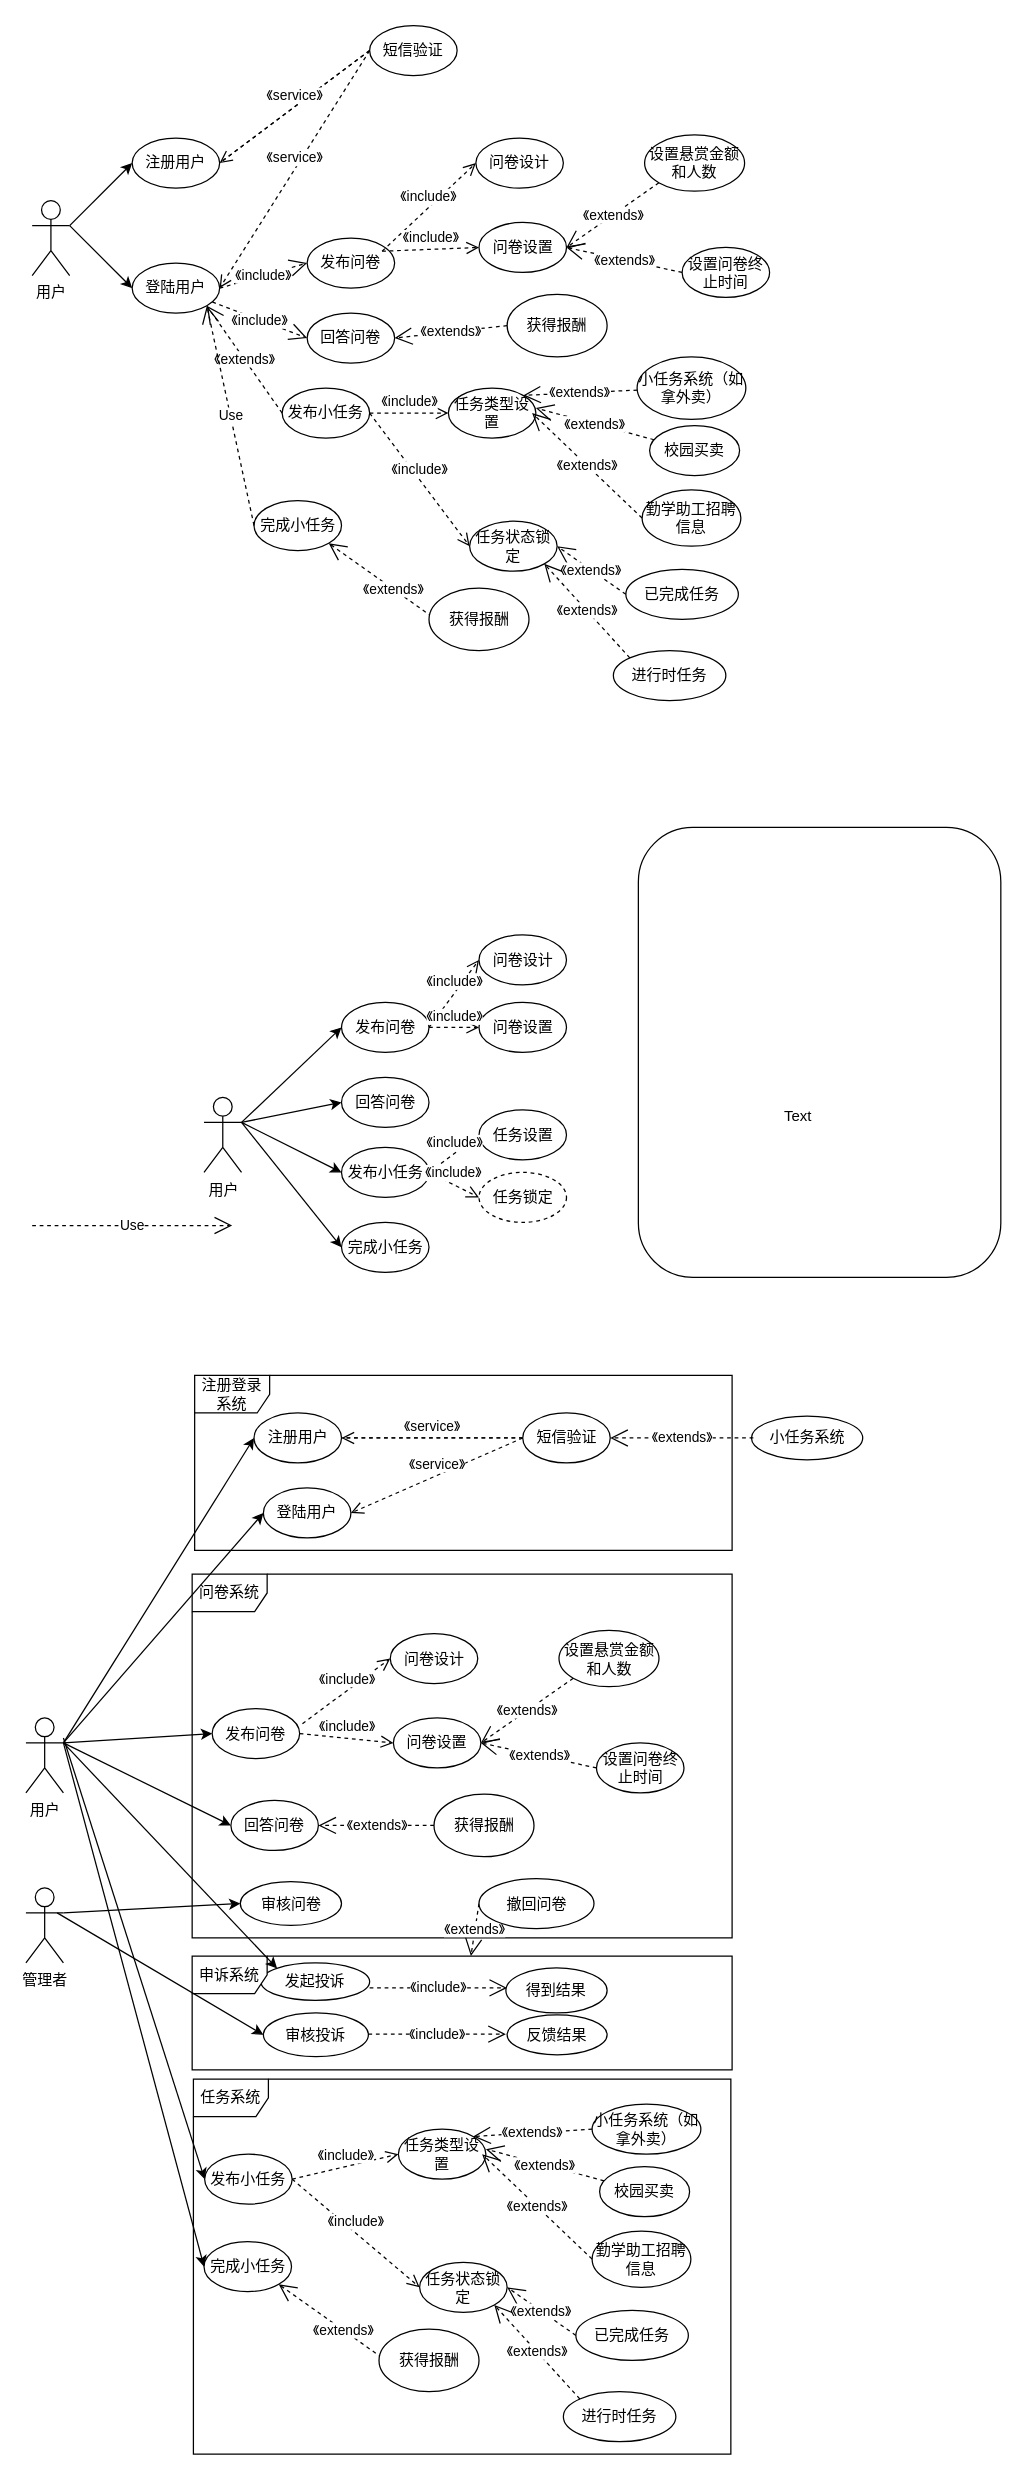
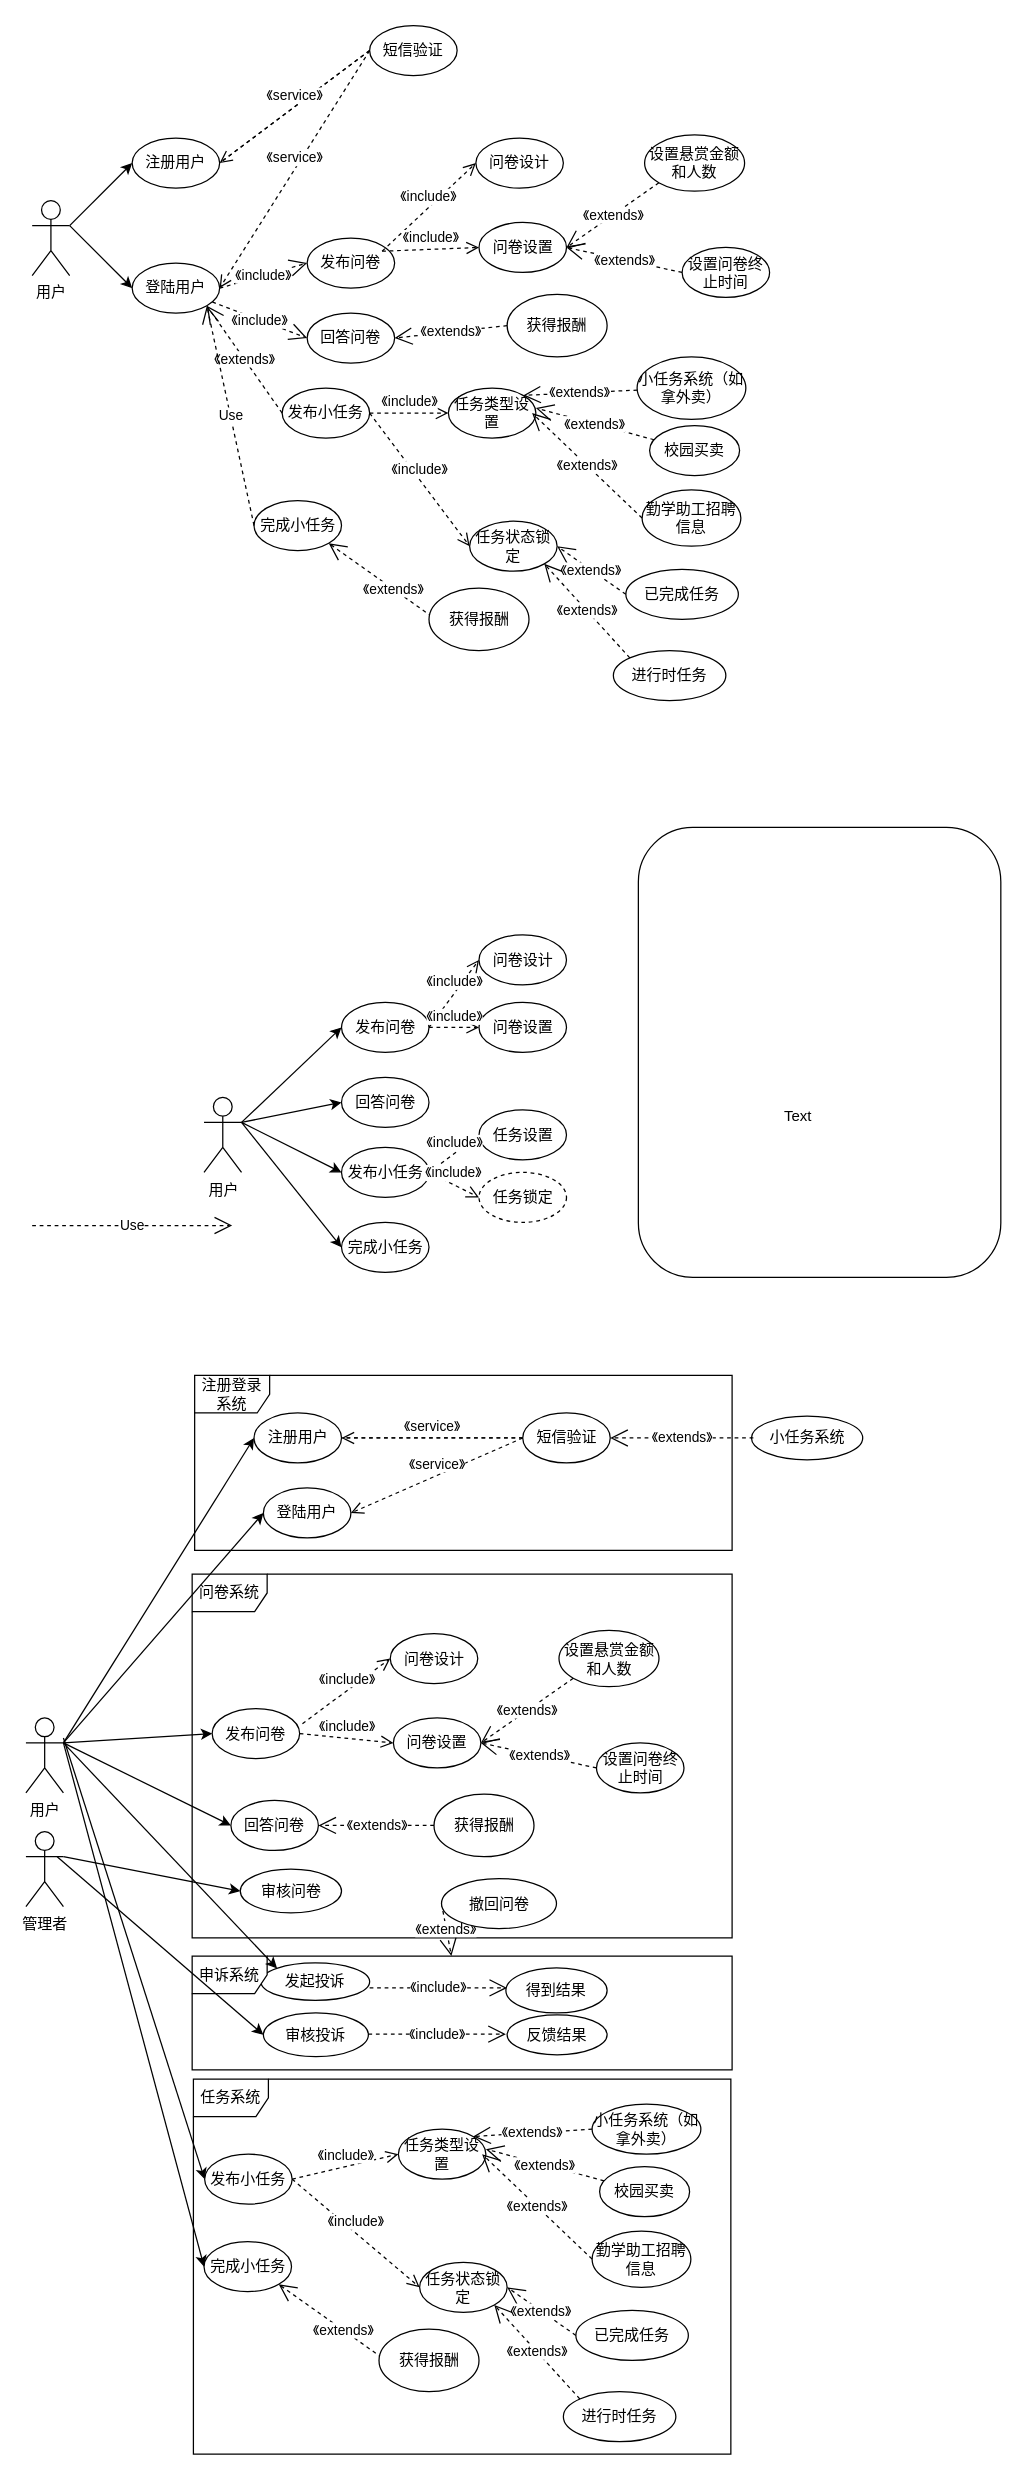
node "审核问卷": moved (291, 1904) -> (291, 1891)
node "撤回问卷": moved (536, 1904) -> (499, 1904)
node "管理者": moved (44, 1926) -> (44, 1869)
